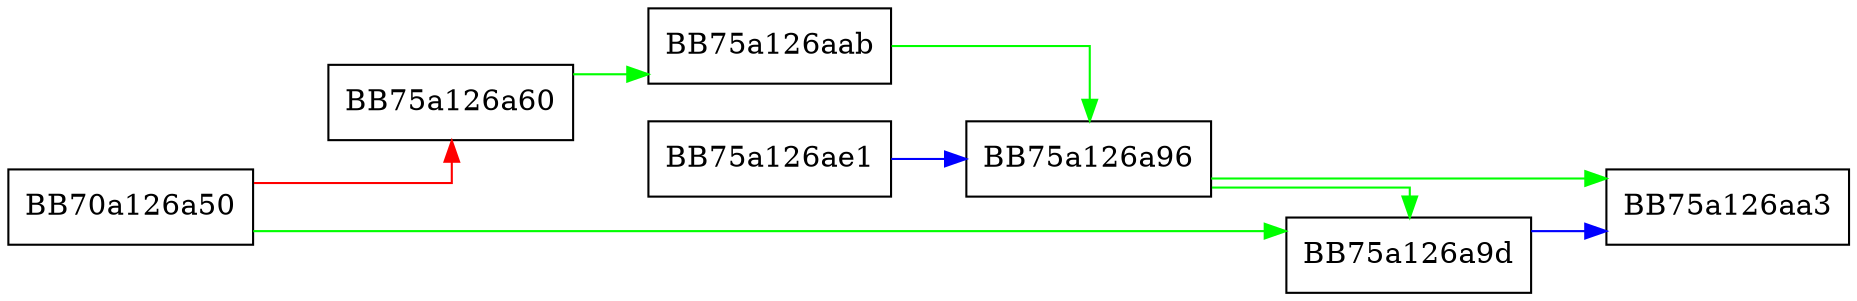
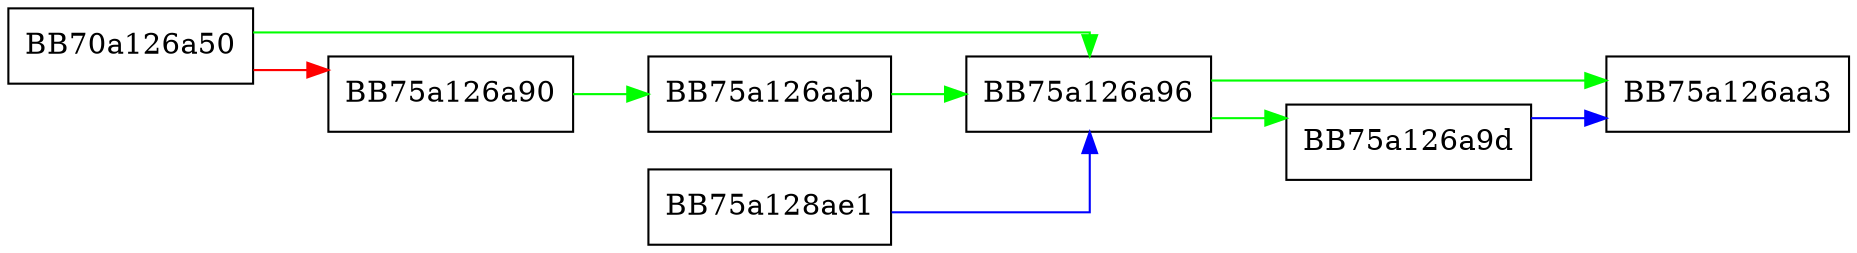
node "BB75a126a60": label "BB75a126a60" -> "BB75a126a90"
node "BB75a126ae1": label "BB75a126ae1" -> "BB75a128ae1"
edge "BB70a126a50" -> "BB75a126a9d": now "BB70a126a50" -> "BB75a126a96"
